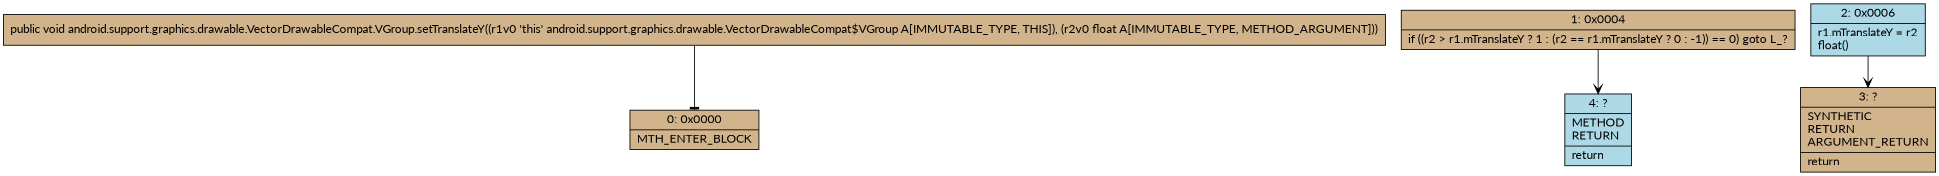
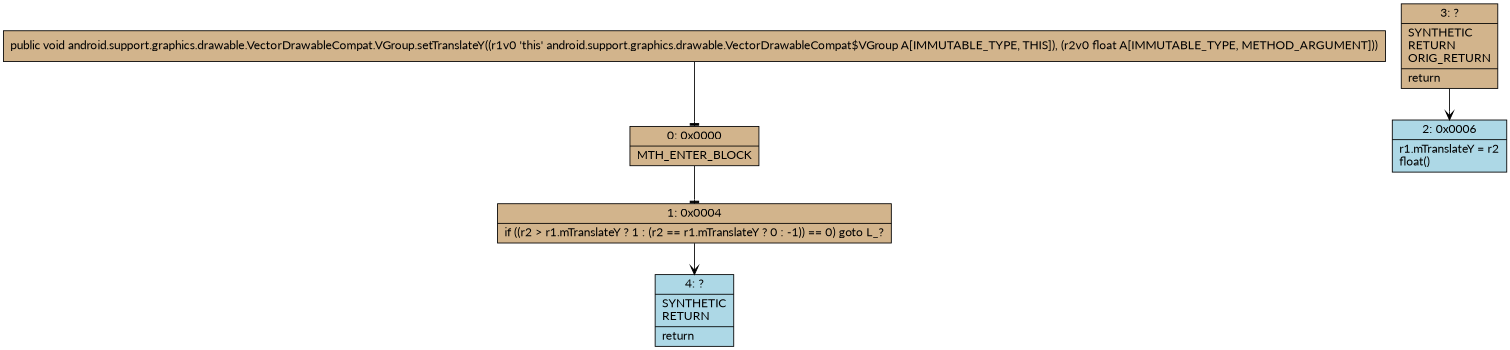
edge "2: 0x0006" -> "3: ?": reversed
node "4: ?": text "METHOD" -> "SYNTHETIC"
node "3: ?": text "ARGUMENT_RETURN" -> "ORIG_RETURN"
edge "0: 0x0000" -> "1: 0x0004": added
